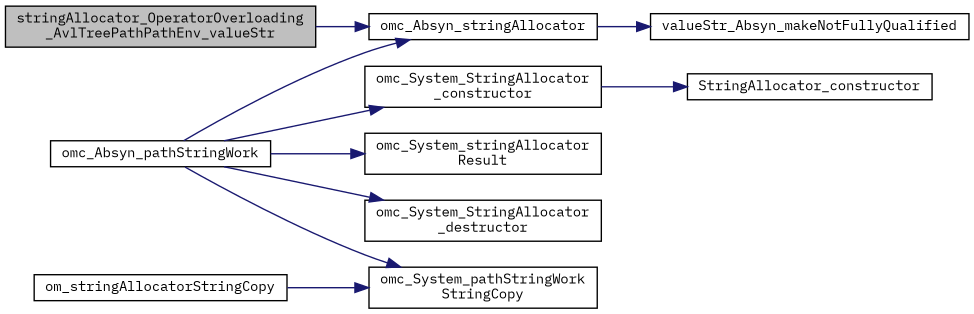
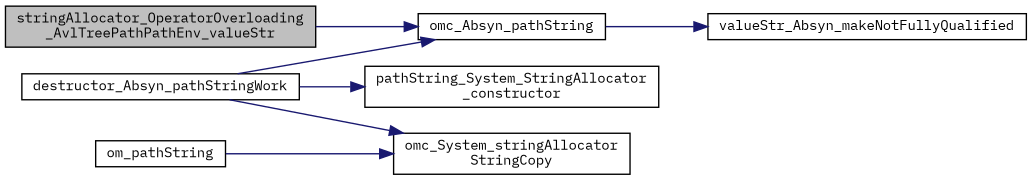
node "omc_Absyn_stringAllocator": label "omc_Absyn_stringAllocator" -> "omc_Absyn_pathString"
node "omc_System_StringAllocator _constructor": label "omc_System_StringAllocator _constructor" -> "pathString_System_StringAllocator _constructor"
node "StringAllocator_constructor": removed
node "omc_Absyn_pathStringWork": label "omc_Absyn_pathStringWork" -> "destructor_Absyn_pathStringWork"
node "omc_System_stringAllocator Result": removed
node "omc_System_StringAllocator _destructor": removed
node "om_stringAllocatorStringCopy": label "om_stringAllocatorStringCopy" -> "om_pathString"
node "omc_System_pathStringWork StringCopy": label "omc_System_pathStringWork StringCopy" -> "omc_System_stringAllocator StringCopy"
